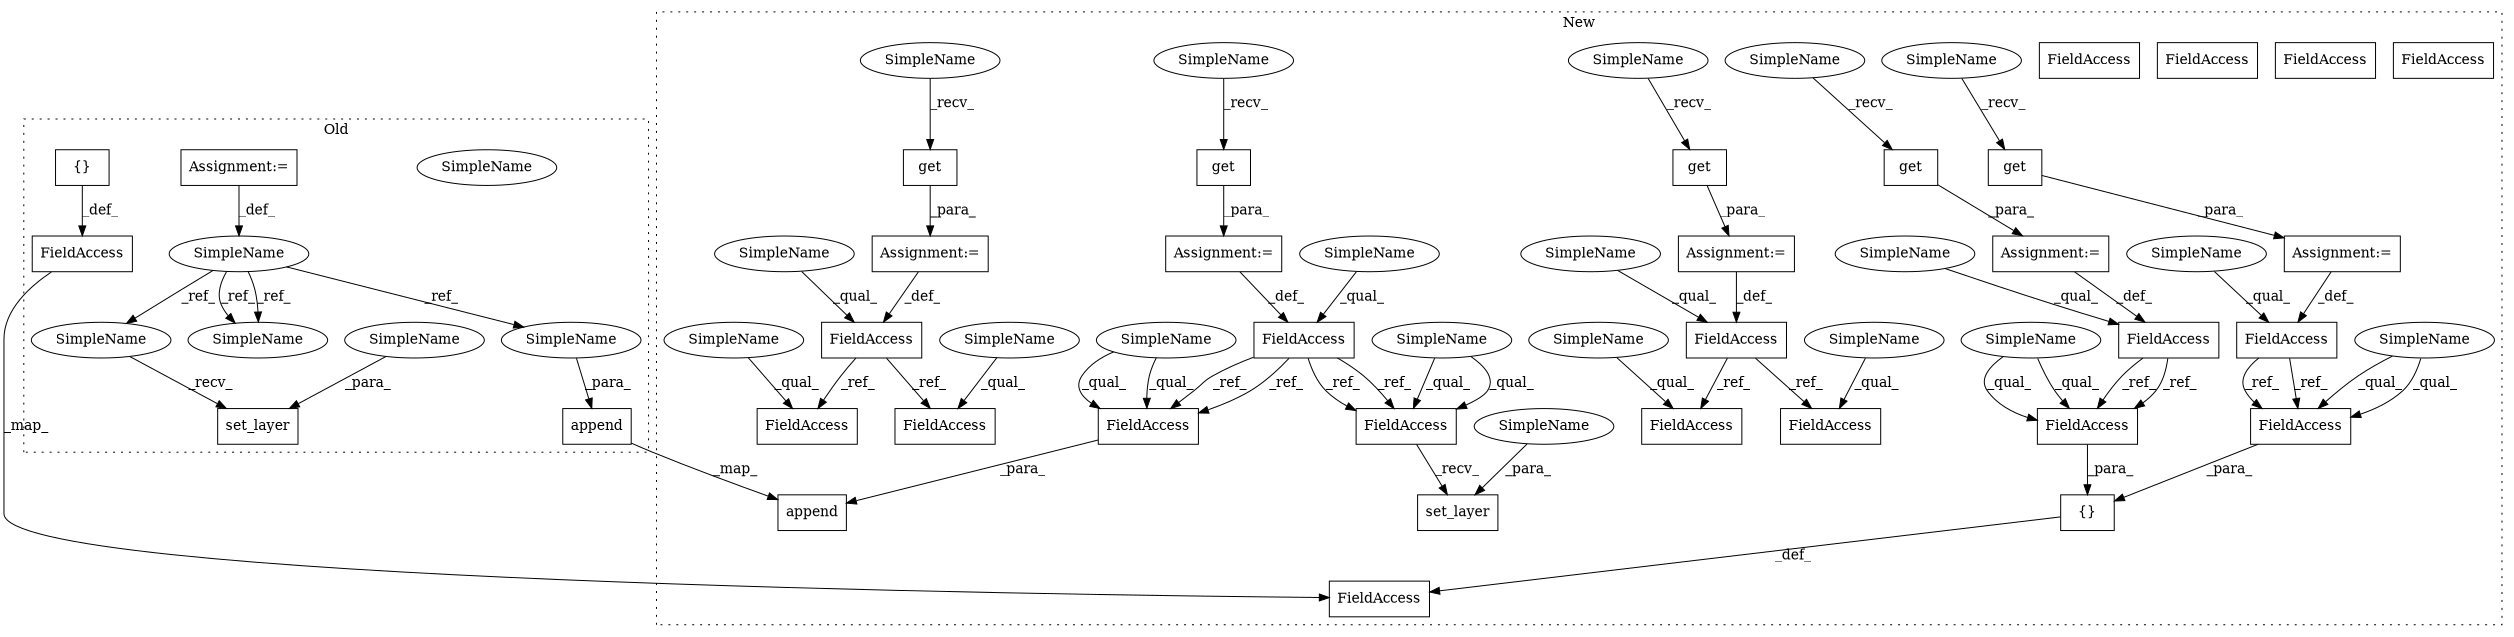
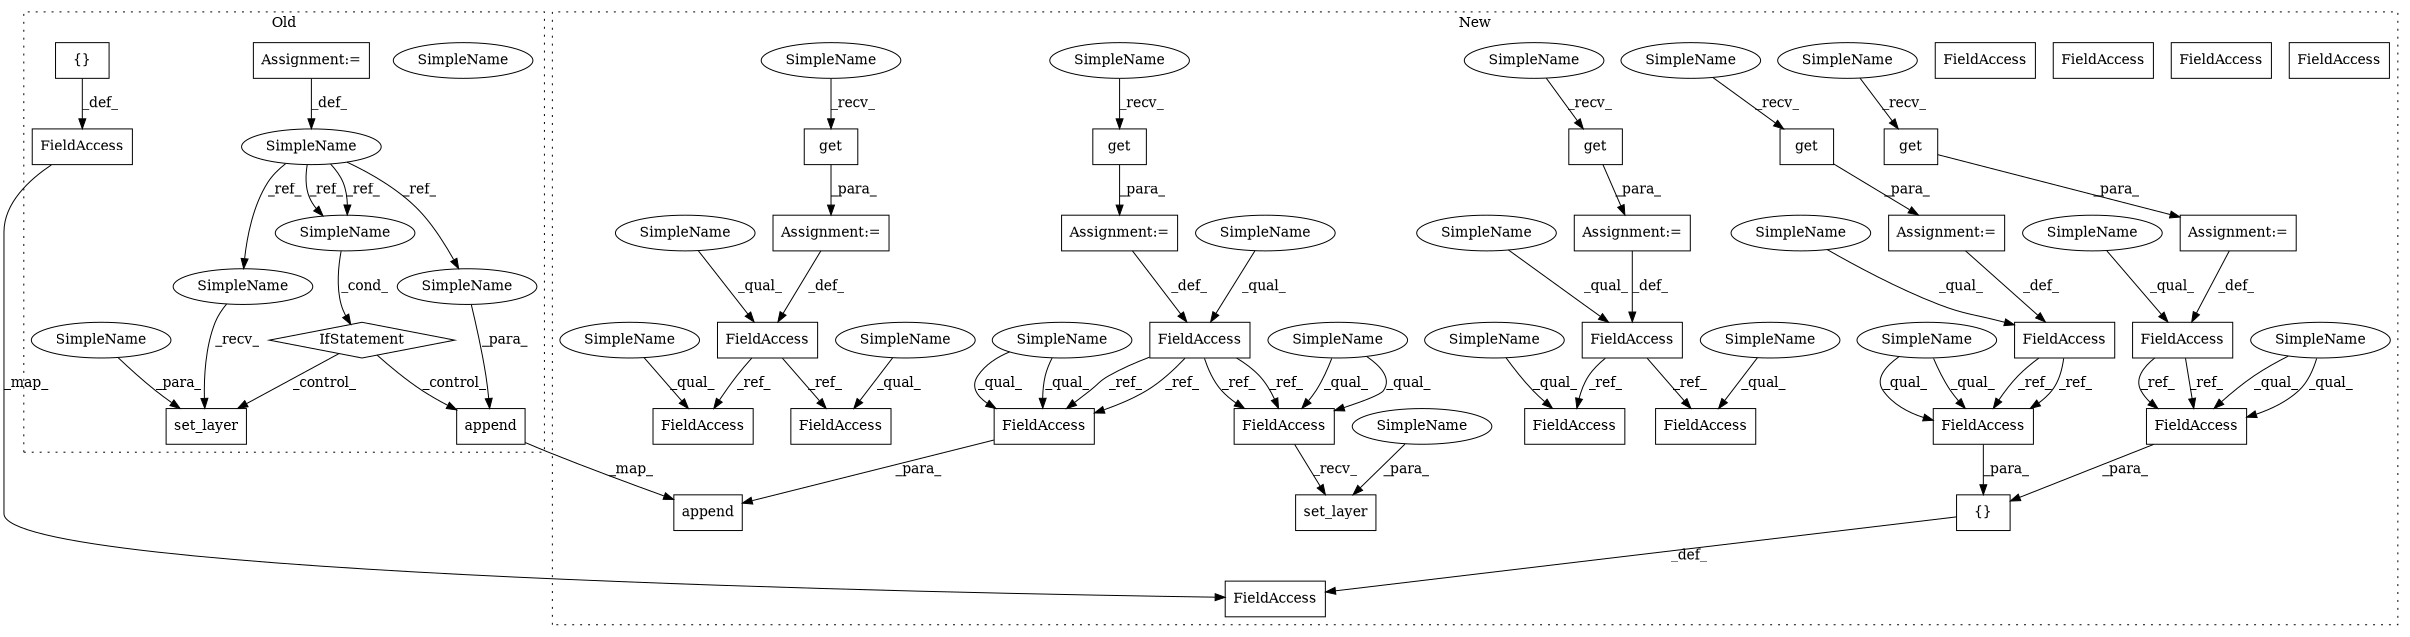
node "IfStatement": added
